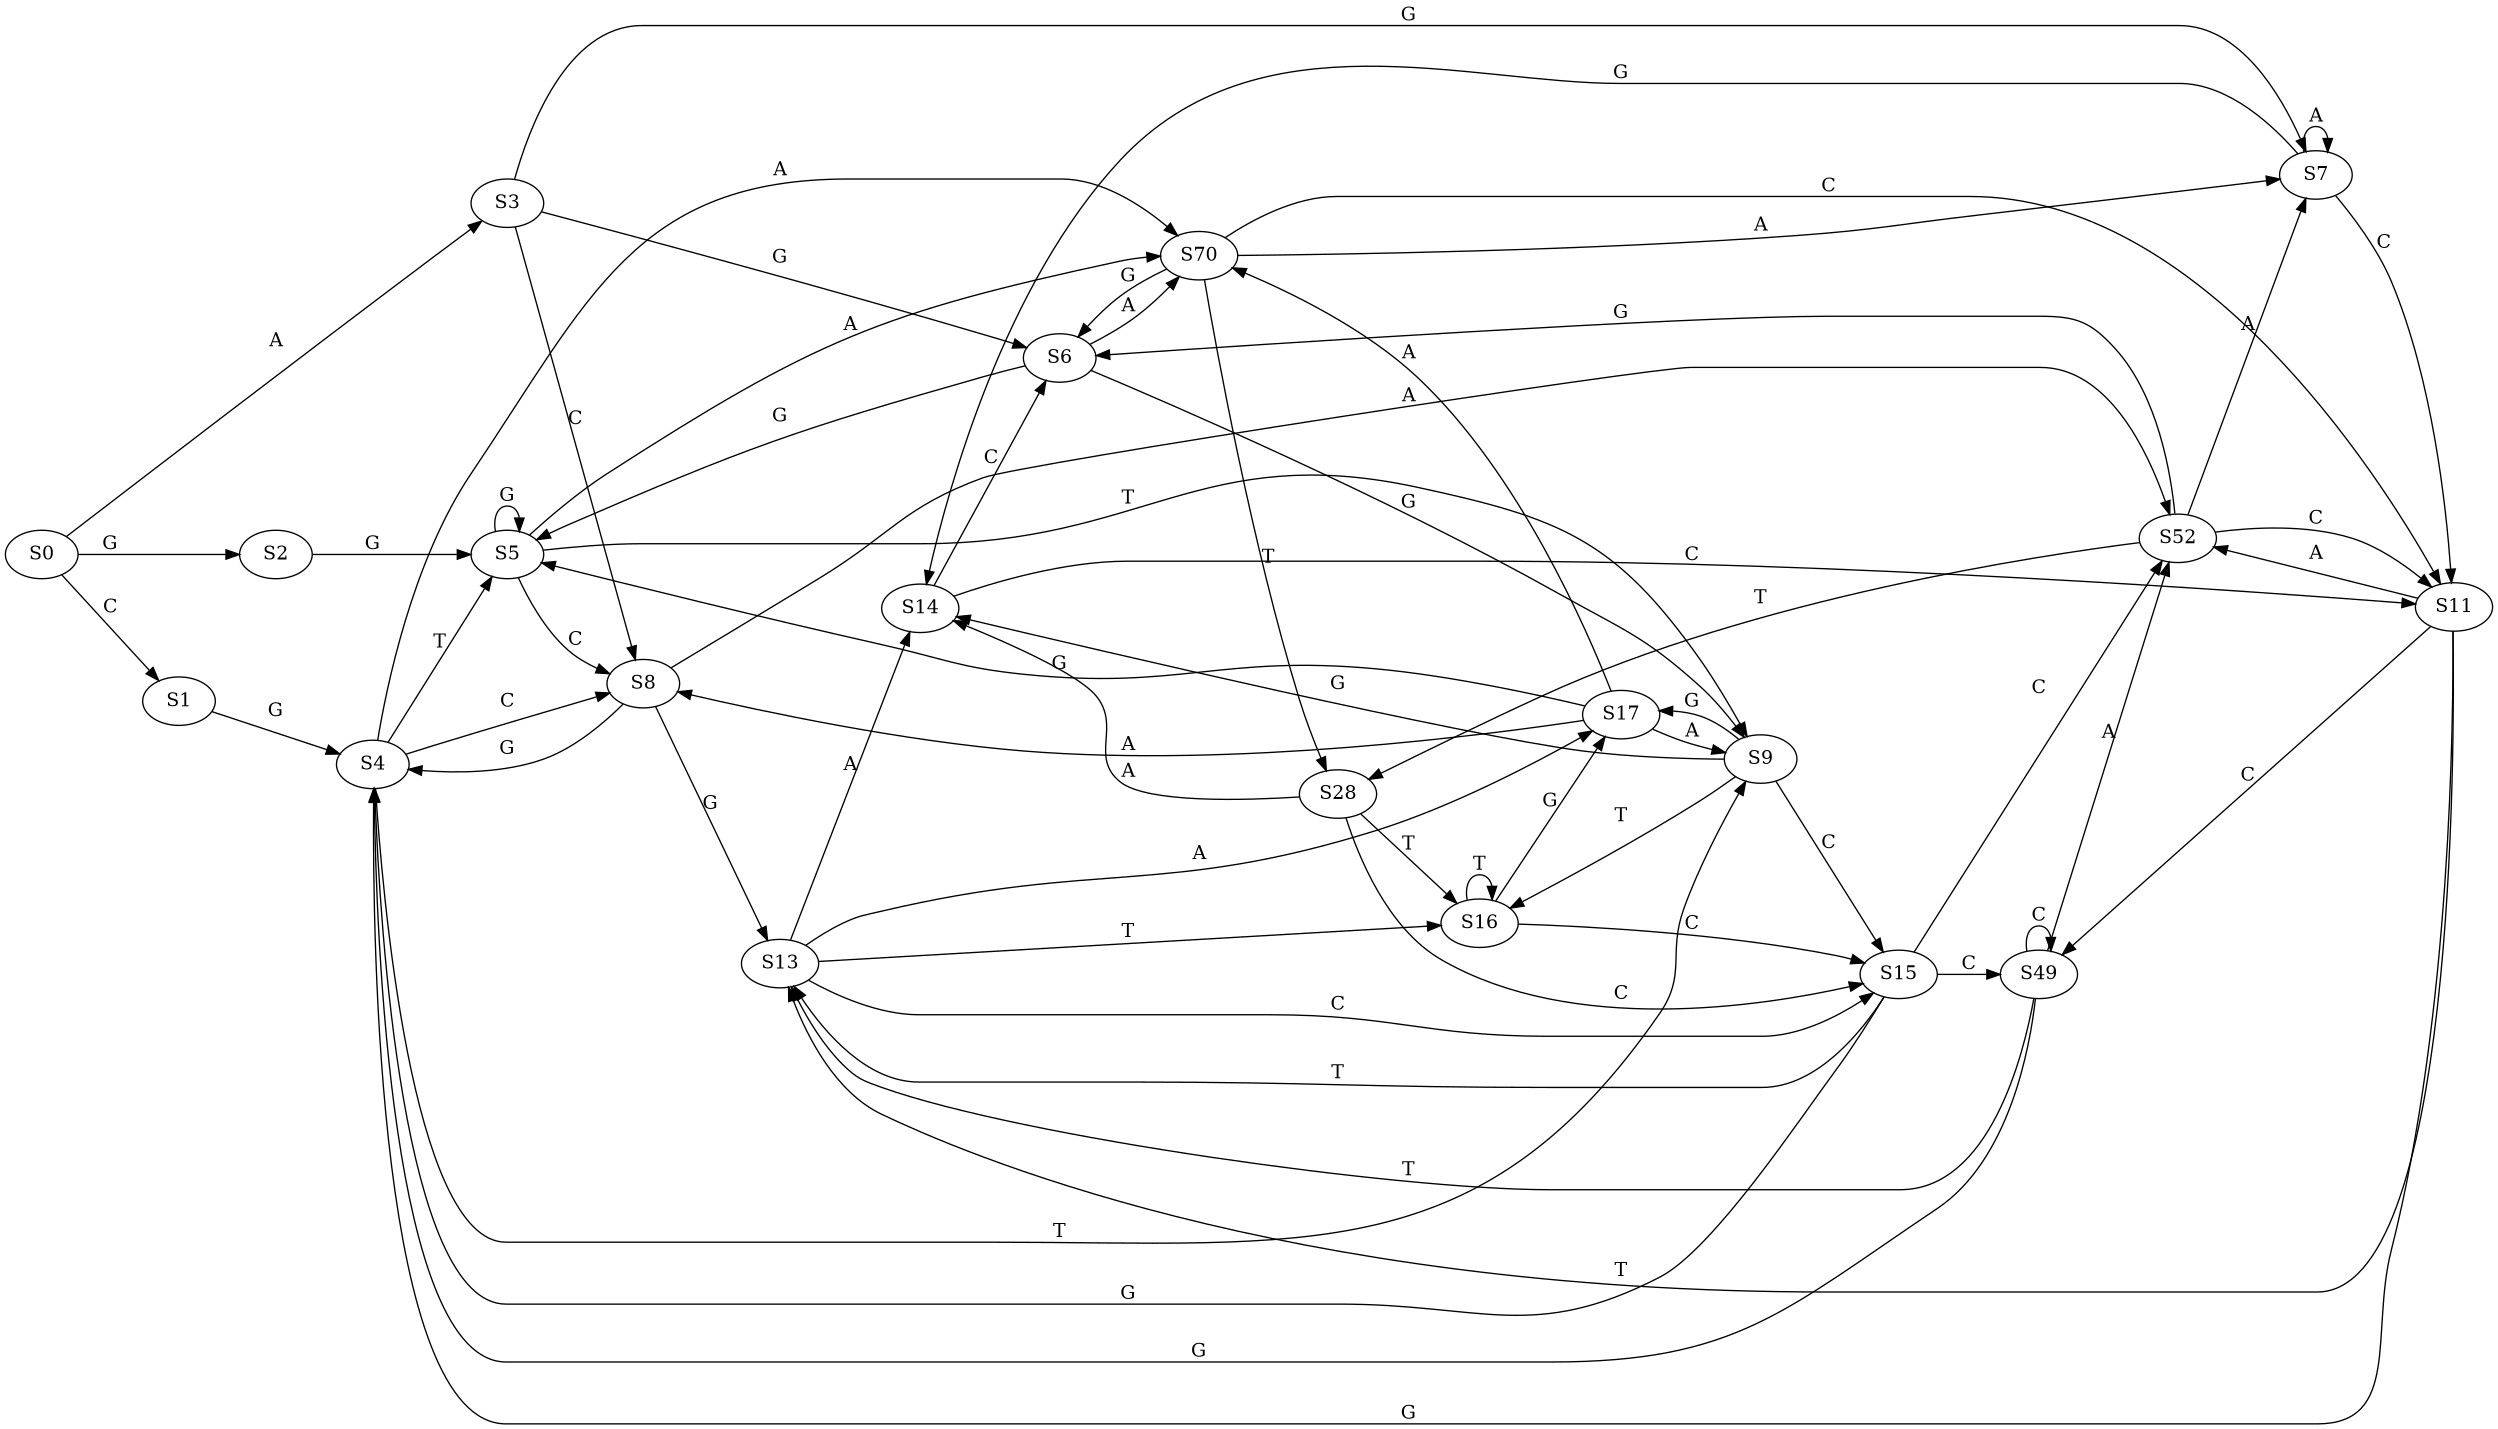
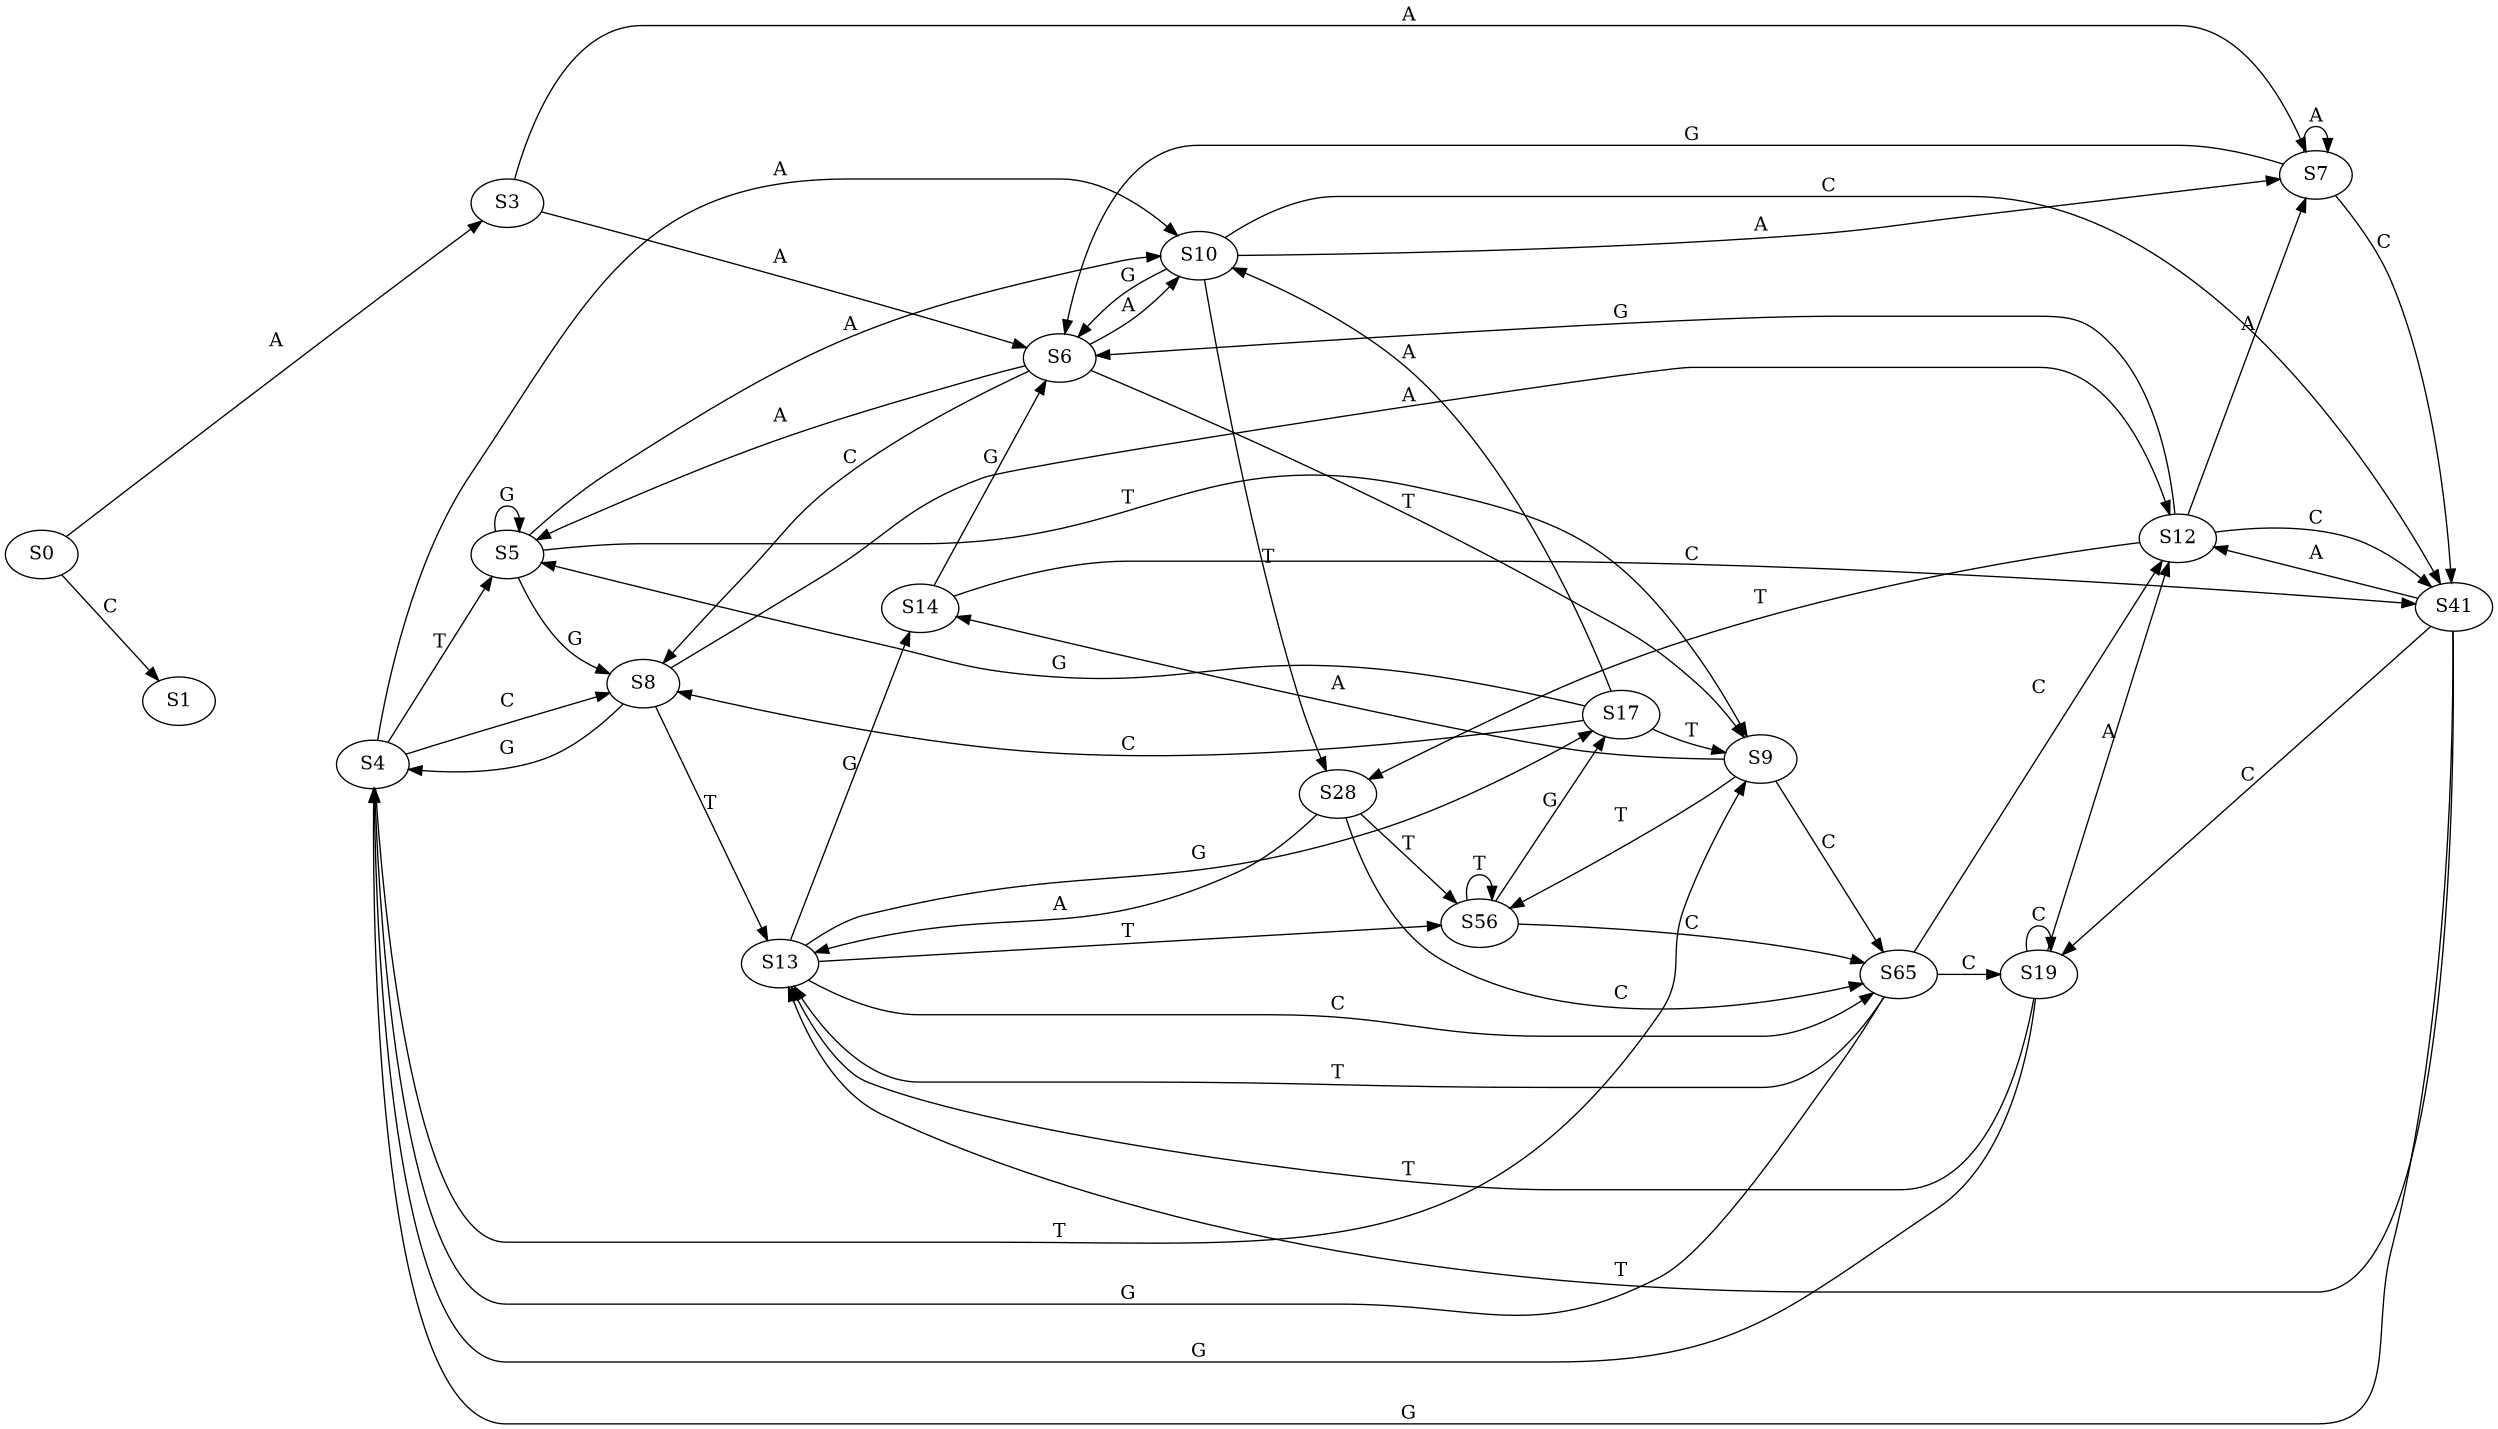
edge "S3" -> "S7": label "G" -> "A"
edge "S7" -> "S14": now "S7" -> "S6"
node "S70": label "S70" -> "S10"
edge "S3" -> "S6": label "G" -> "A"
edge "S6" -> "S5": label "G" -> "A"
edge "S3" -> "S8": now "S6" -> "S8"
edge "S14" -> "S6": label "C" -> "G"
edge "S6" -> "S9": label "G" -> "T"
node "S52": label "S52" -> "S12"
node "S2": removed
node "S11": label "S11" -> "S41"
edge "S5" -> "S8": label "C" -> "G"
edge "S9" -> "S14": label "G" -> "A"
edge "S9" -> "S17": removed, label "G"
edge "S1" -> "S4": removed, label "G"
edge "S17" -> "S9": label "A" -> "T"
edge "S17" -> "S8": label "A" -> "C"
edge "S13" -> "S14": label "A" -> "G"
edge "S28" -> "S14": now "S28" -> "S13"
edge "S8" -> "S13": label "G" -> "T"
edge "S13" -> "S17": label "A" -> "G"
node "S16": label "S16" -> "S56"
node "S15": label "S15" -> "S65"
node "S49": label "S49" -> "S19"
